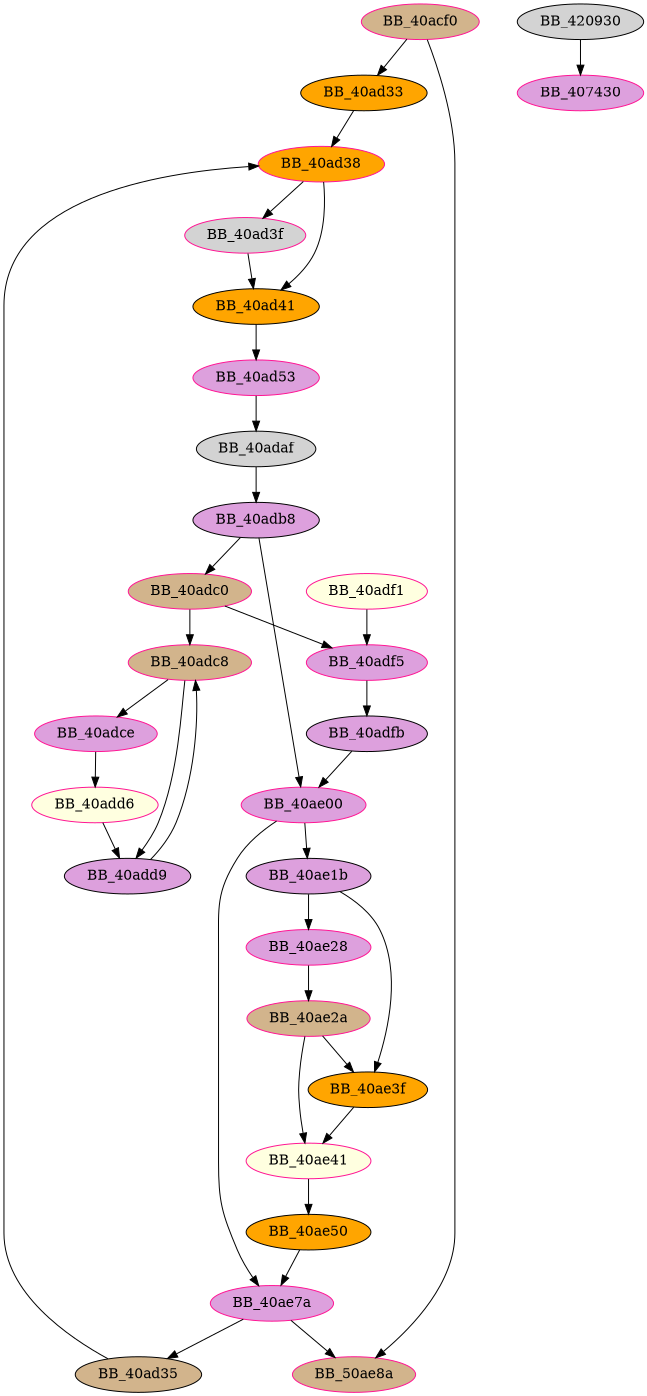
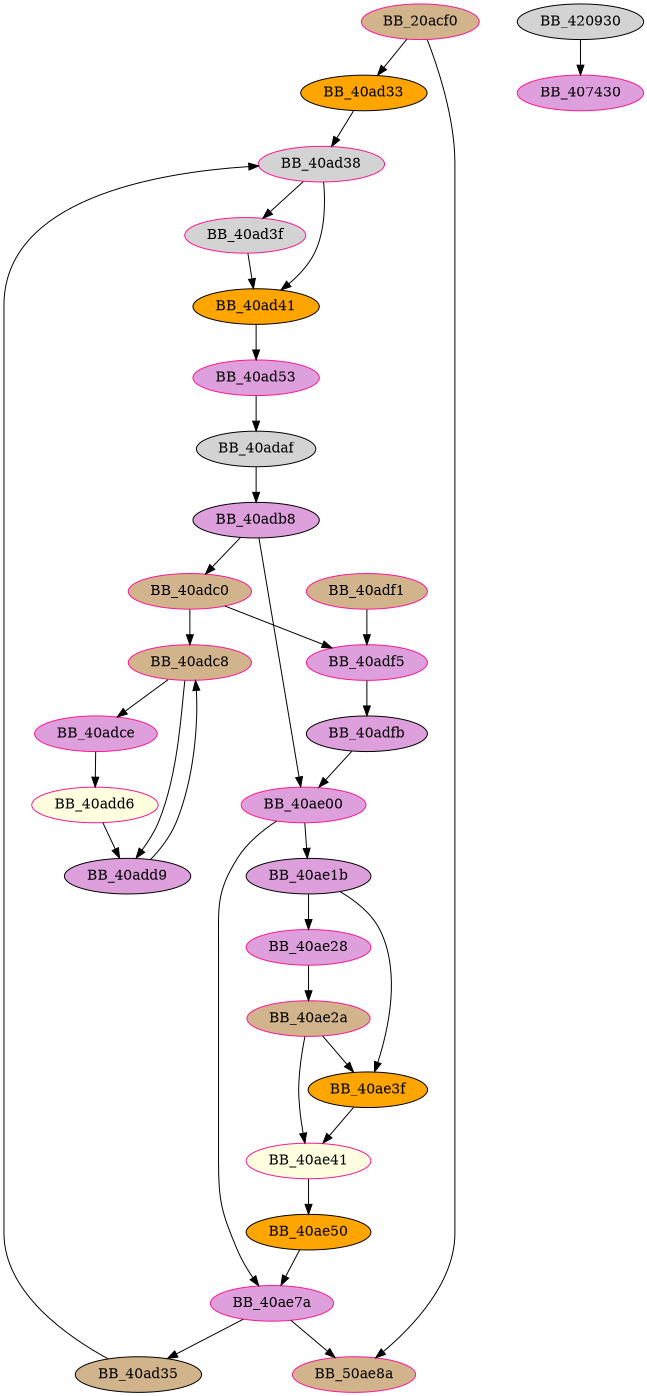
node "BB_40acf0": label "BB_40acf0" -> "BB_20acf0"
node "BB_40ad38": fillcolor orange -> lightgrey
node "BB_40adf1": fillcolor lightyellow -> tan
